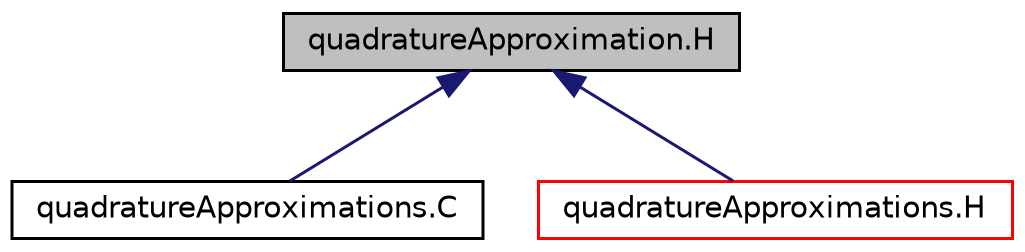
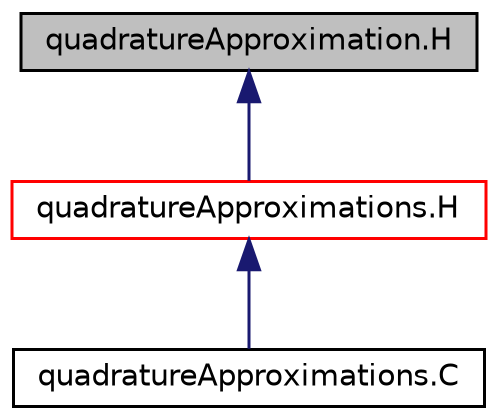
edge "quadratureApproximations.C" -> "quadratureApproximation.H": now "quadratureApproximations.C" -> "quadratureApproximations.H"
